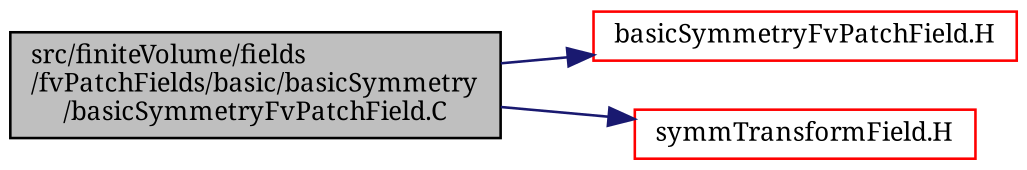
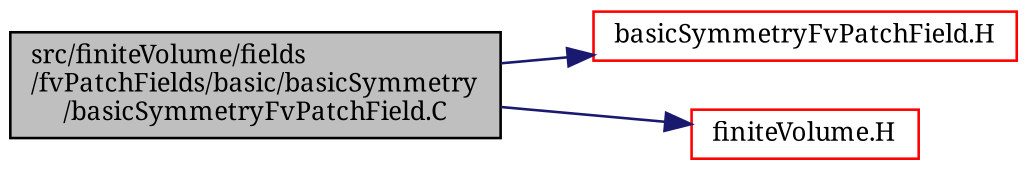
node "symmTransformField.H": label "symmTransformField.H" -> "finiteVolume.H"
